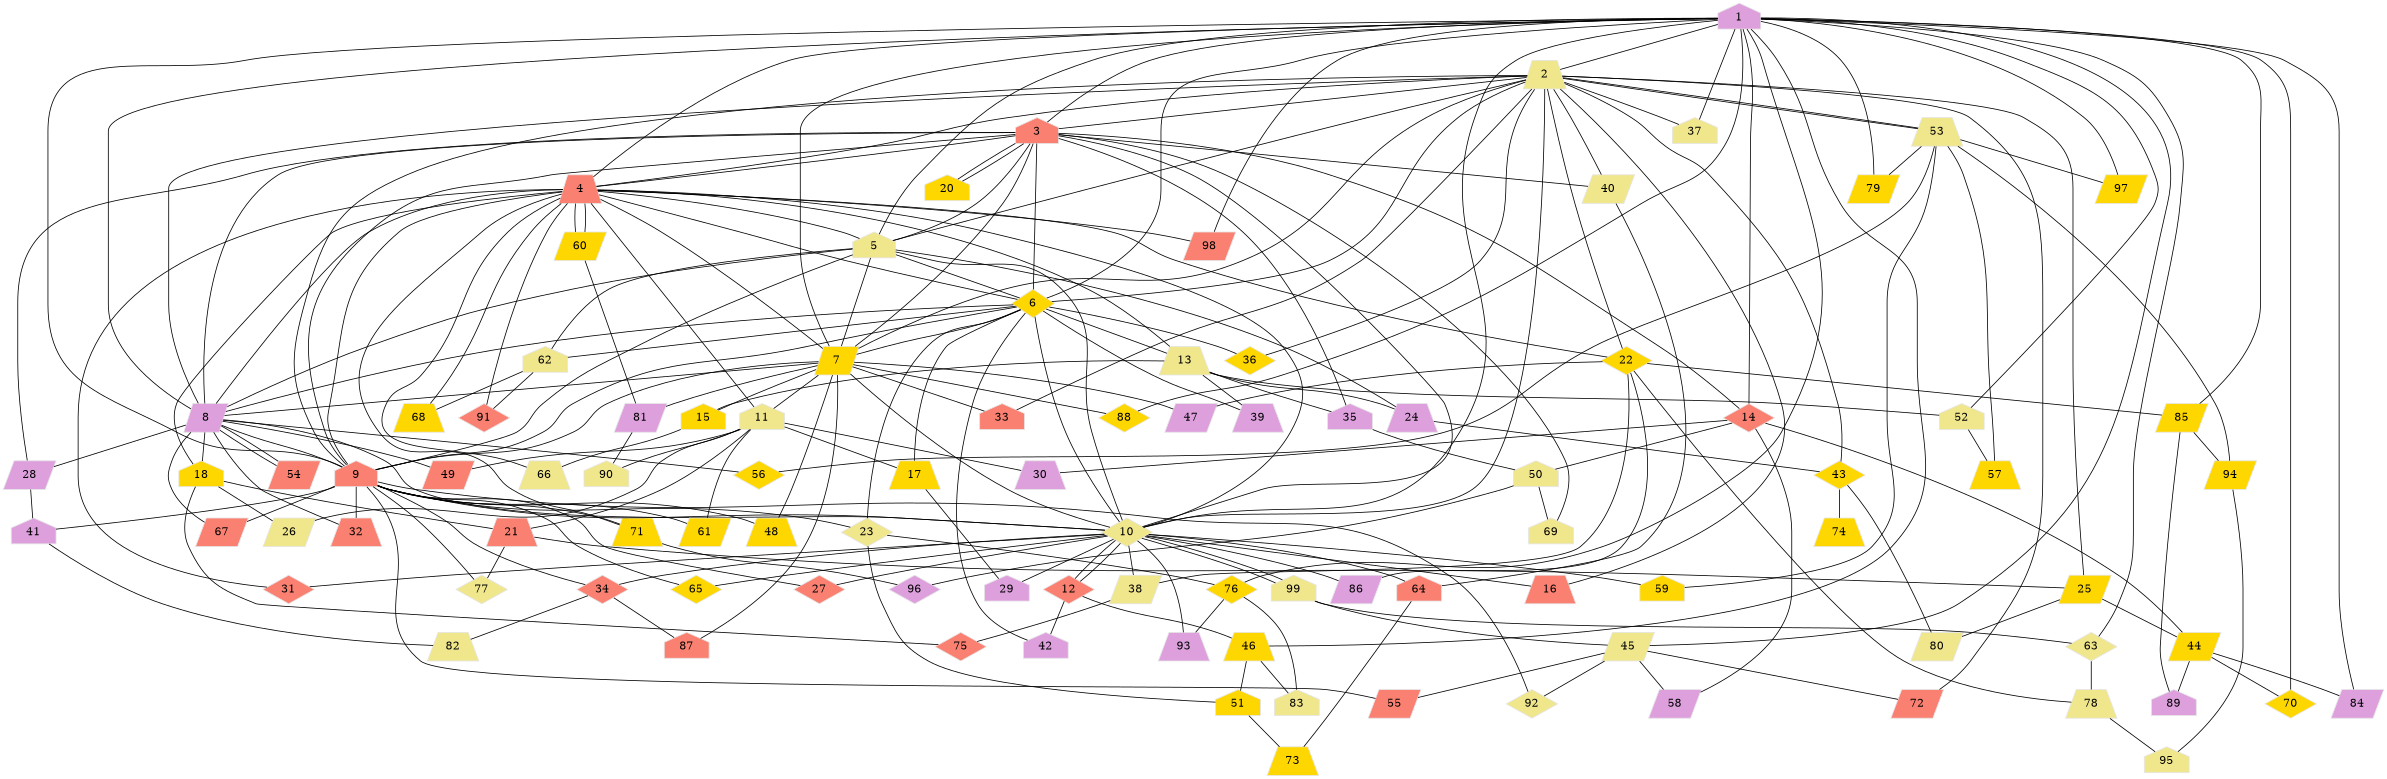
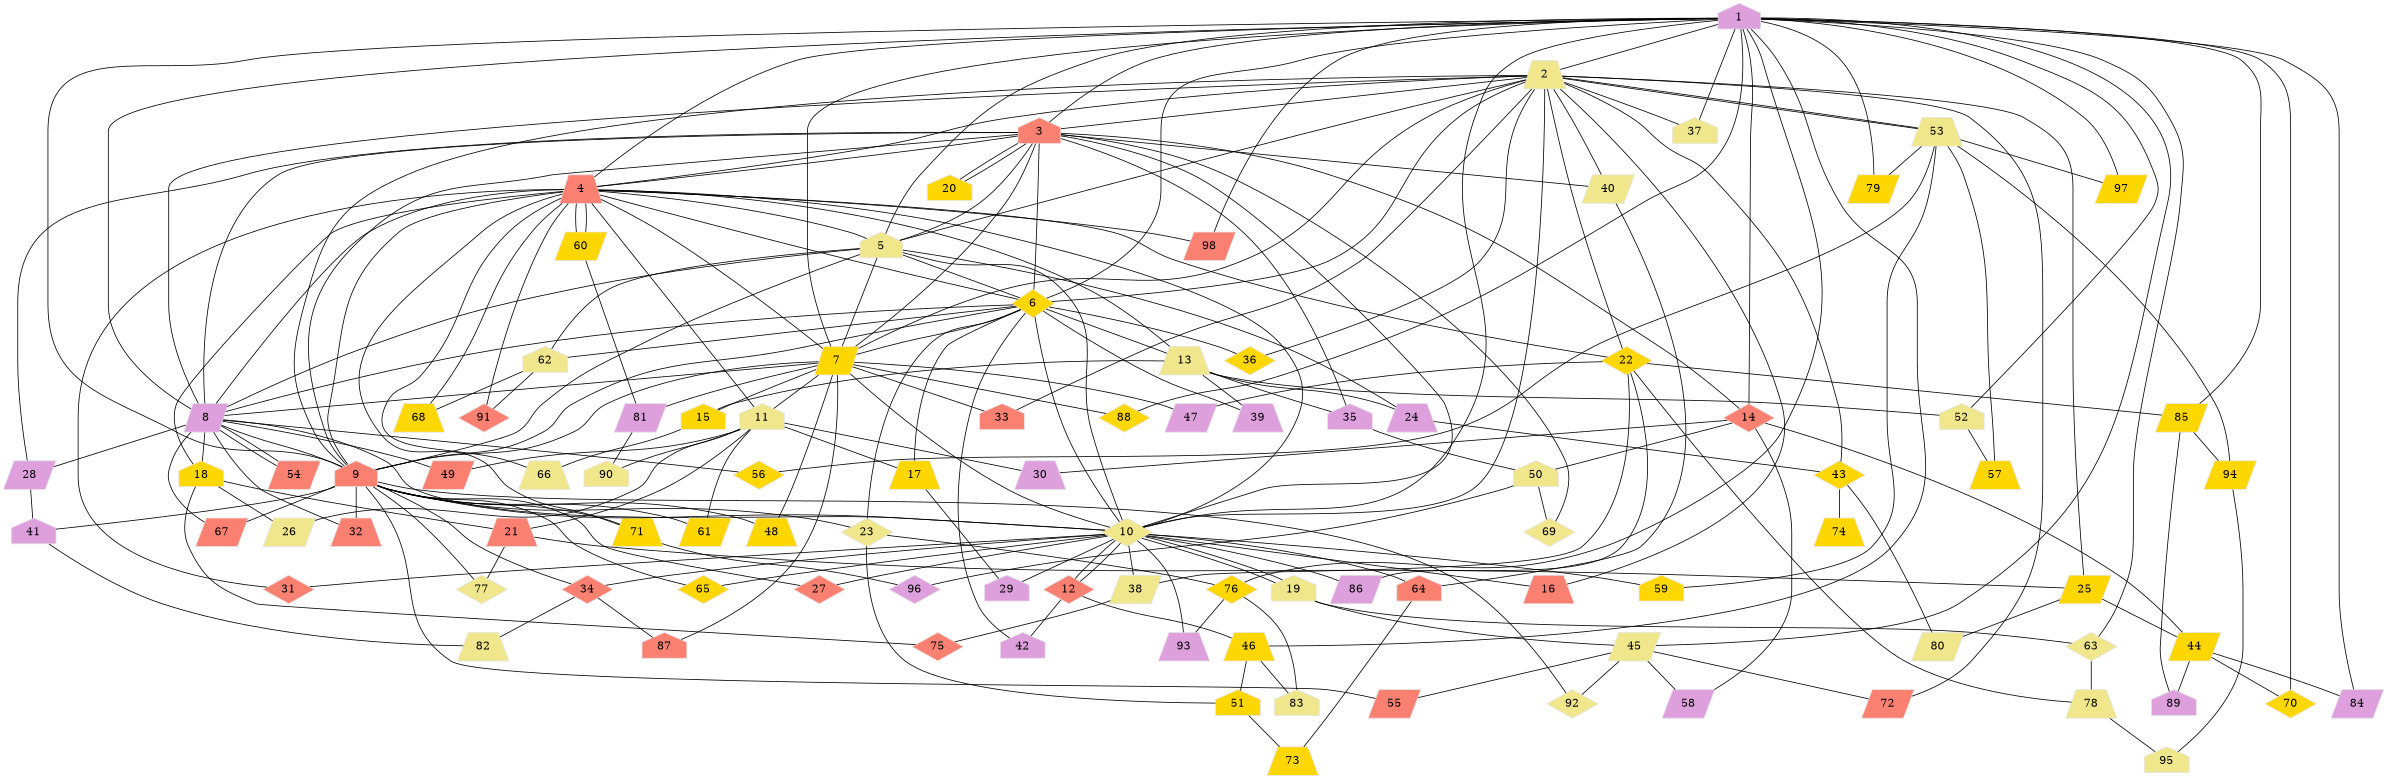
node "69": shape house -> diamond
node "99": label "99" -> "19"
